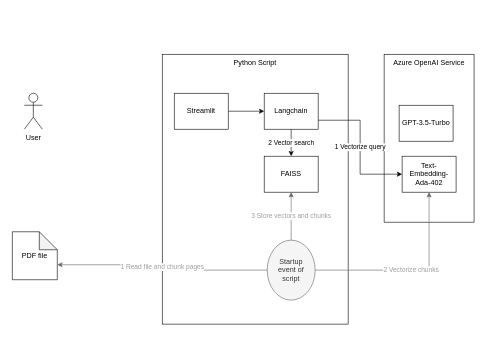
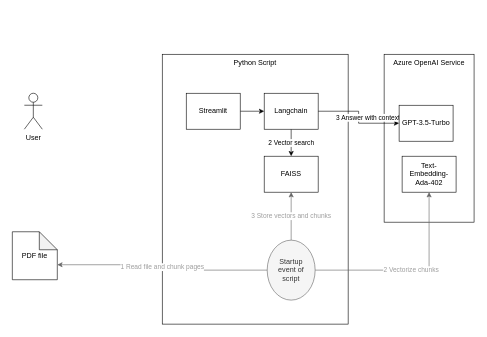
node "Streamlit": moved (201, 111) -> (213, 111)
edge "Langchain" -> "GPT-3.5-Turbo": added, label "3 Answer with context"
edge "Langchain" -> "Text-Embedding-Ada-402": removed, label "1 Vectorize query"
